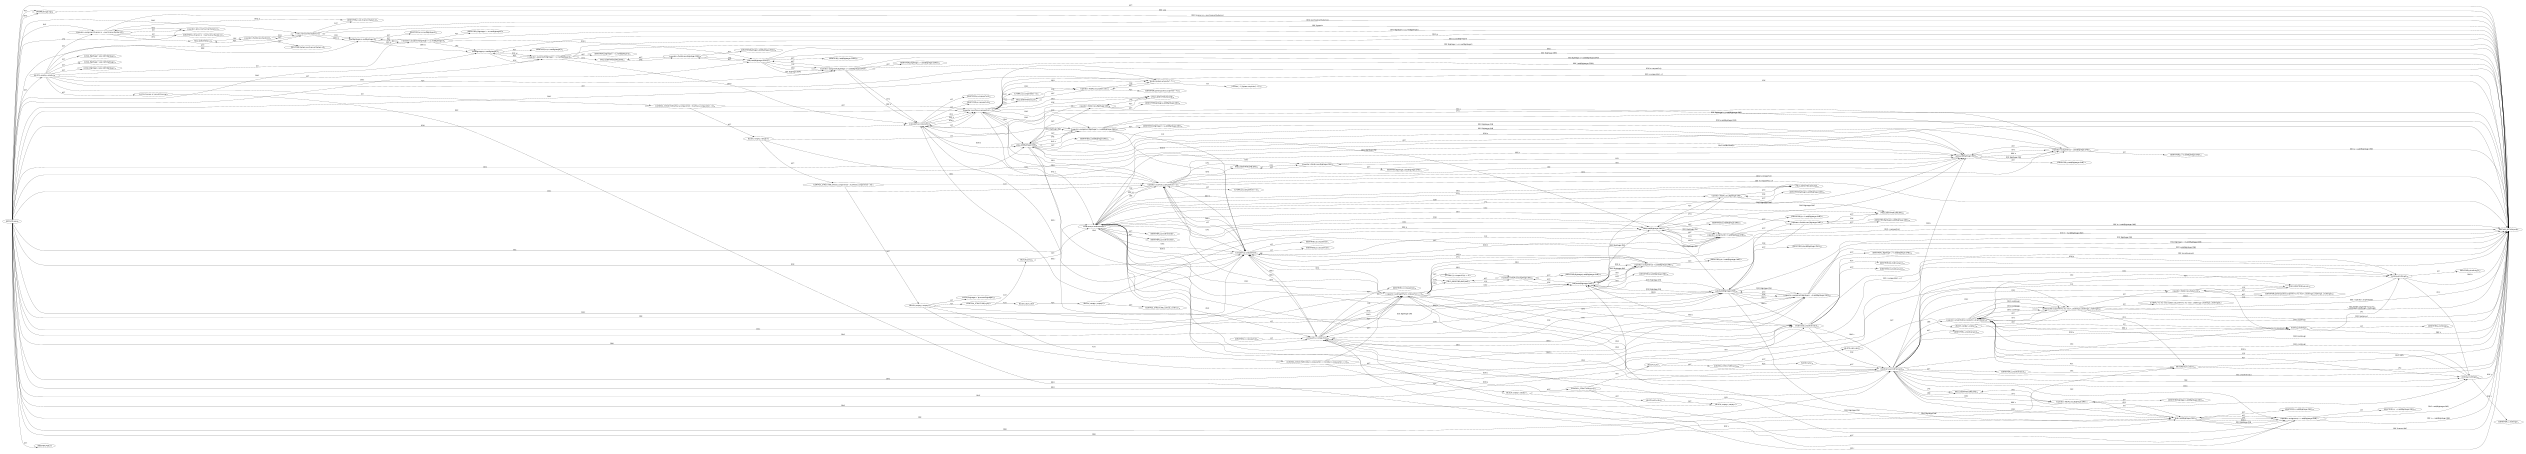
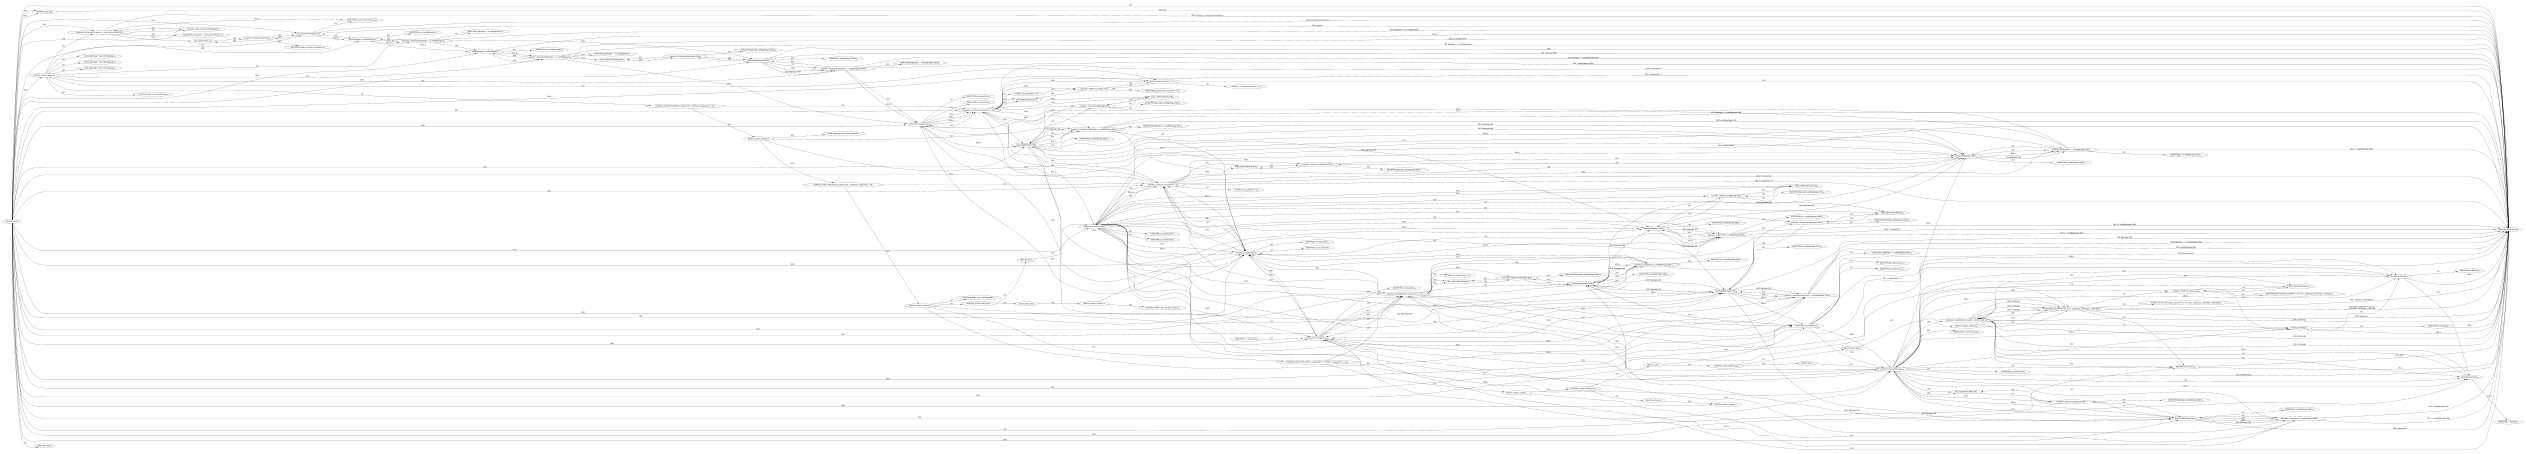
node "(LOCAL,BigInteger b: java.math.BigInteger)": added
edge "(toString,c.toString())" -> "(METHOD_RETURN,void)": now "(IDENTIFIER,a,a.toString())" -> "(METHOD_RETURN,void)"
edge "(toString,a.toString())" -> "(<operator>.arrayInitializer,<operator>.arrayInitializer)": removed, label "DDG: a"
edge "(IDENTIFIER,a,a.modInverse(c))" -> "(RETURN,return;,return;)": now "(modInverse,a.modInverse(c))" -> "(RETURN,return;,return;)"
edge "(LOCAL,Scanner sc: java.util.Scanner)" -> "(add,c.add(BigInteger.ONE))": now "(METHOD,main)" -> "(add,c.add(BigInteger.ONE))"
node "(IDENTIFIER,c,c = c.add(BigInteger.ONE))": removed
